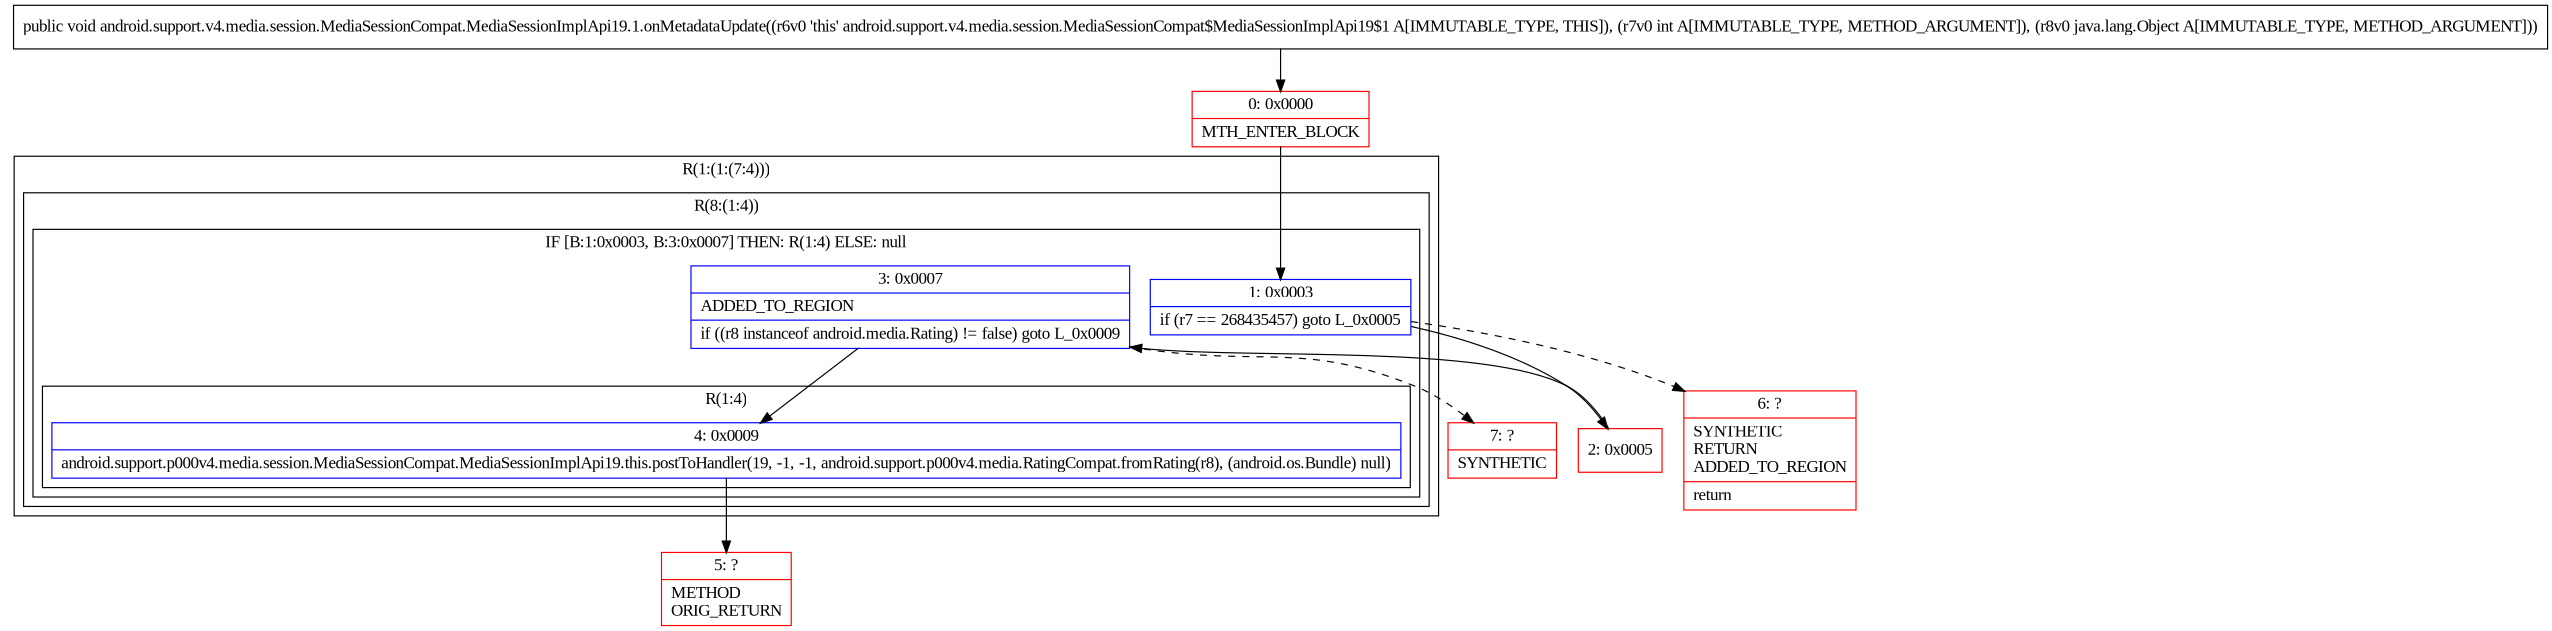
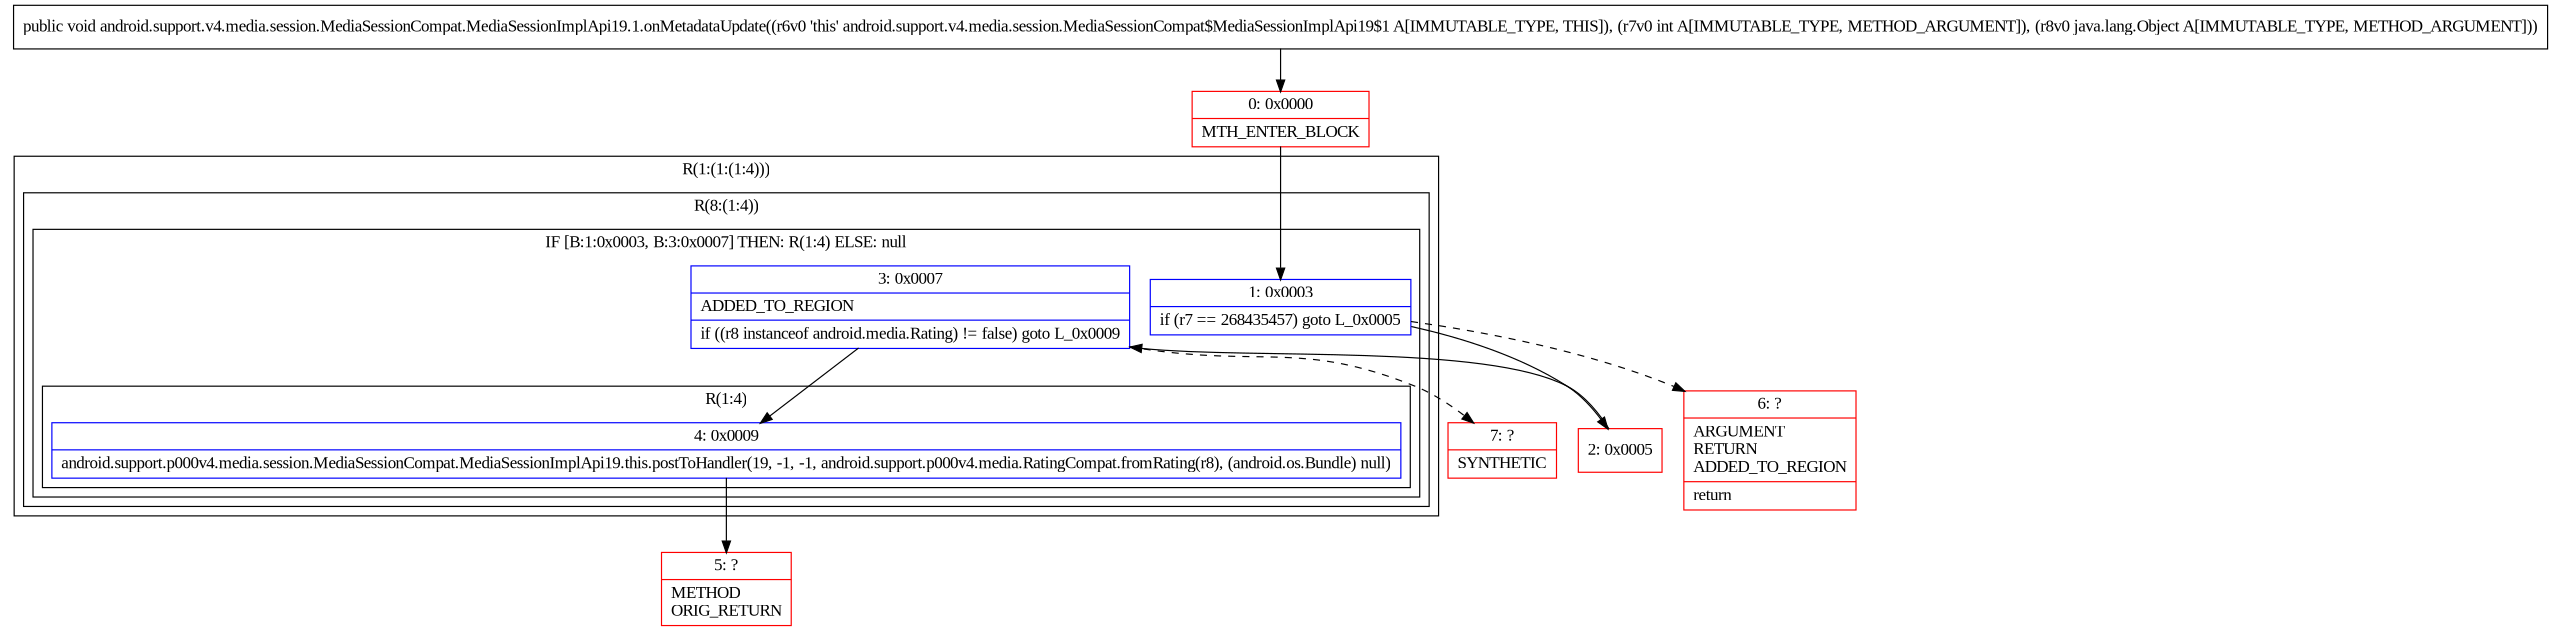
cluster "R(1:(1:(7:4)))": label "R(1:(1:(7:4)))" -> "R(1:(1:(1:4)))"
node "6: ?": text "SYNTHETIC" -> "ARGUMENT"
